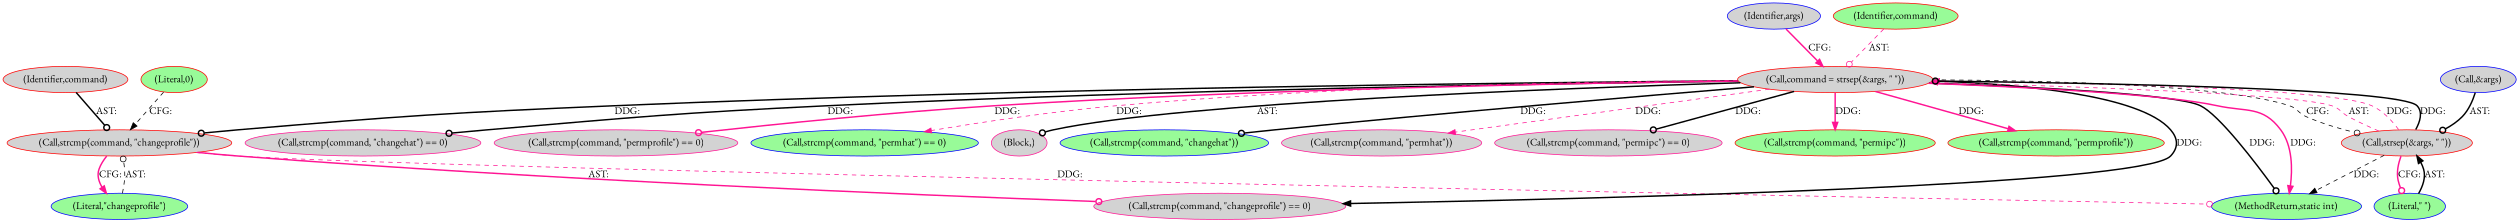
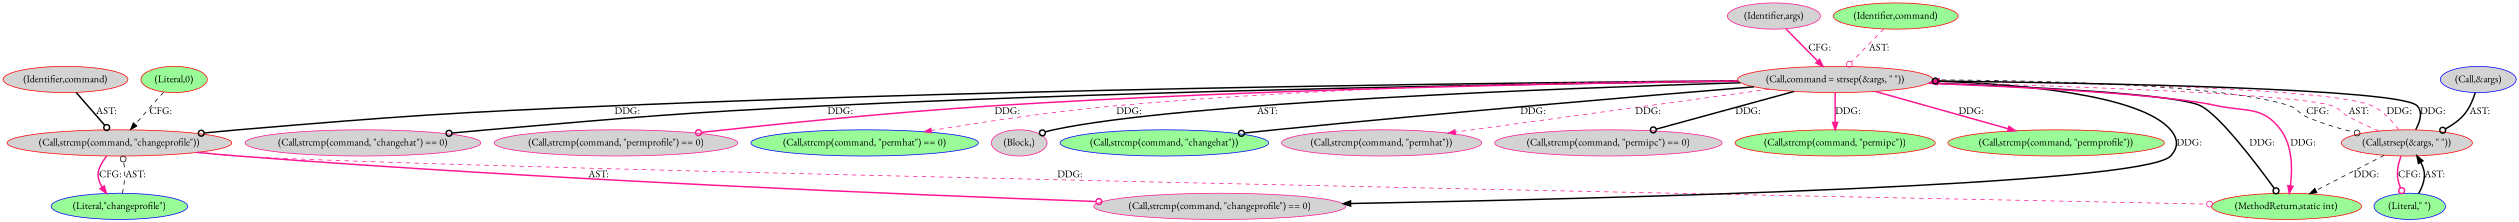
node "(Identifier,args)": color blue -> deeppink
node "(MethodReturn,static int)": color blue -> red
